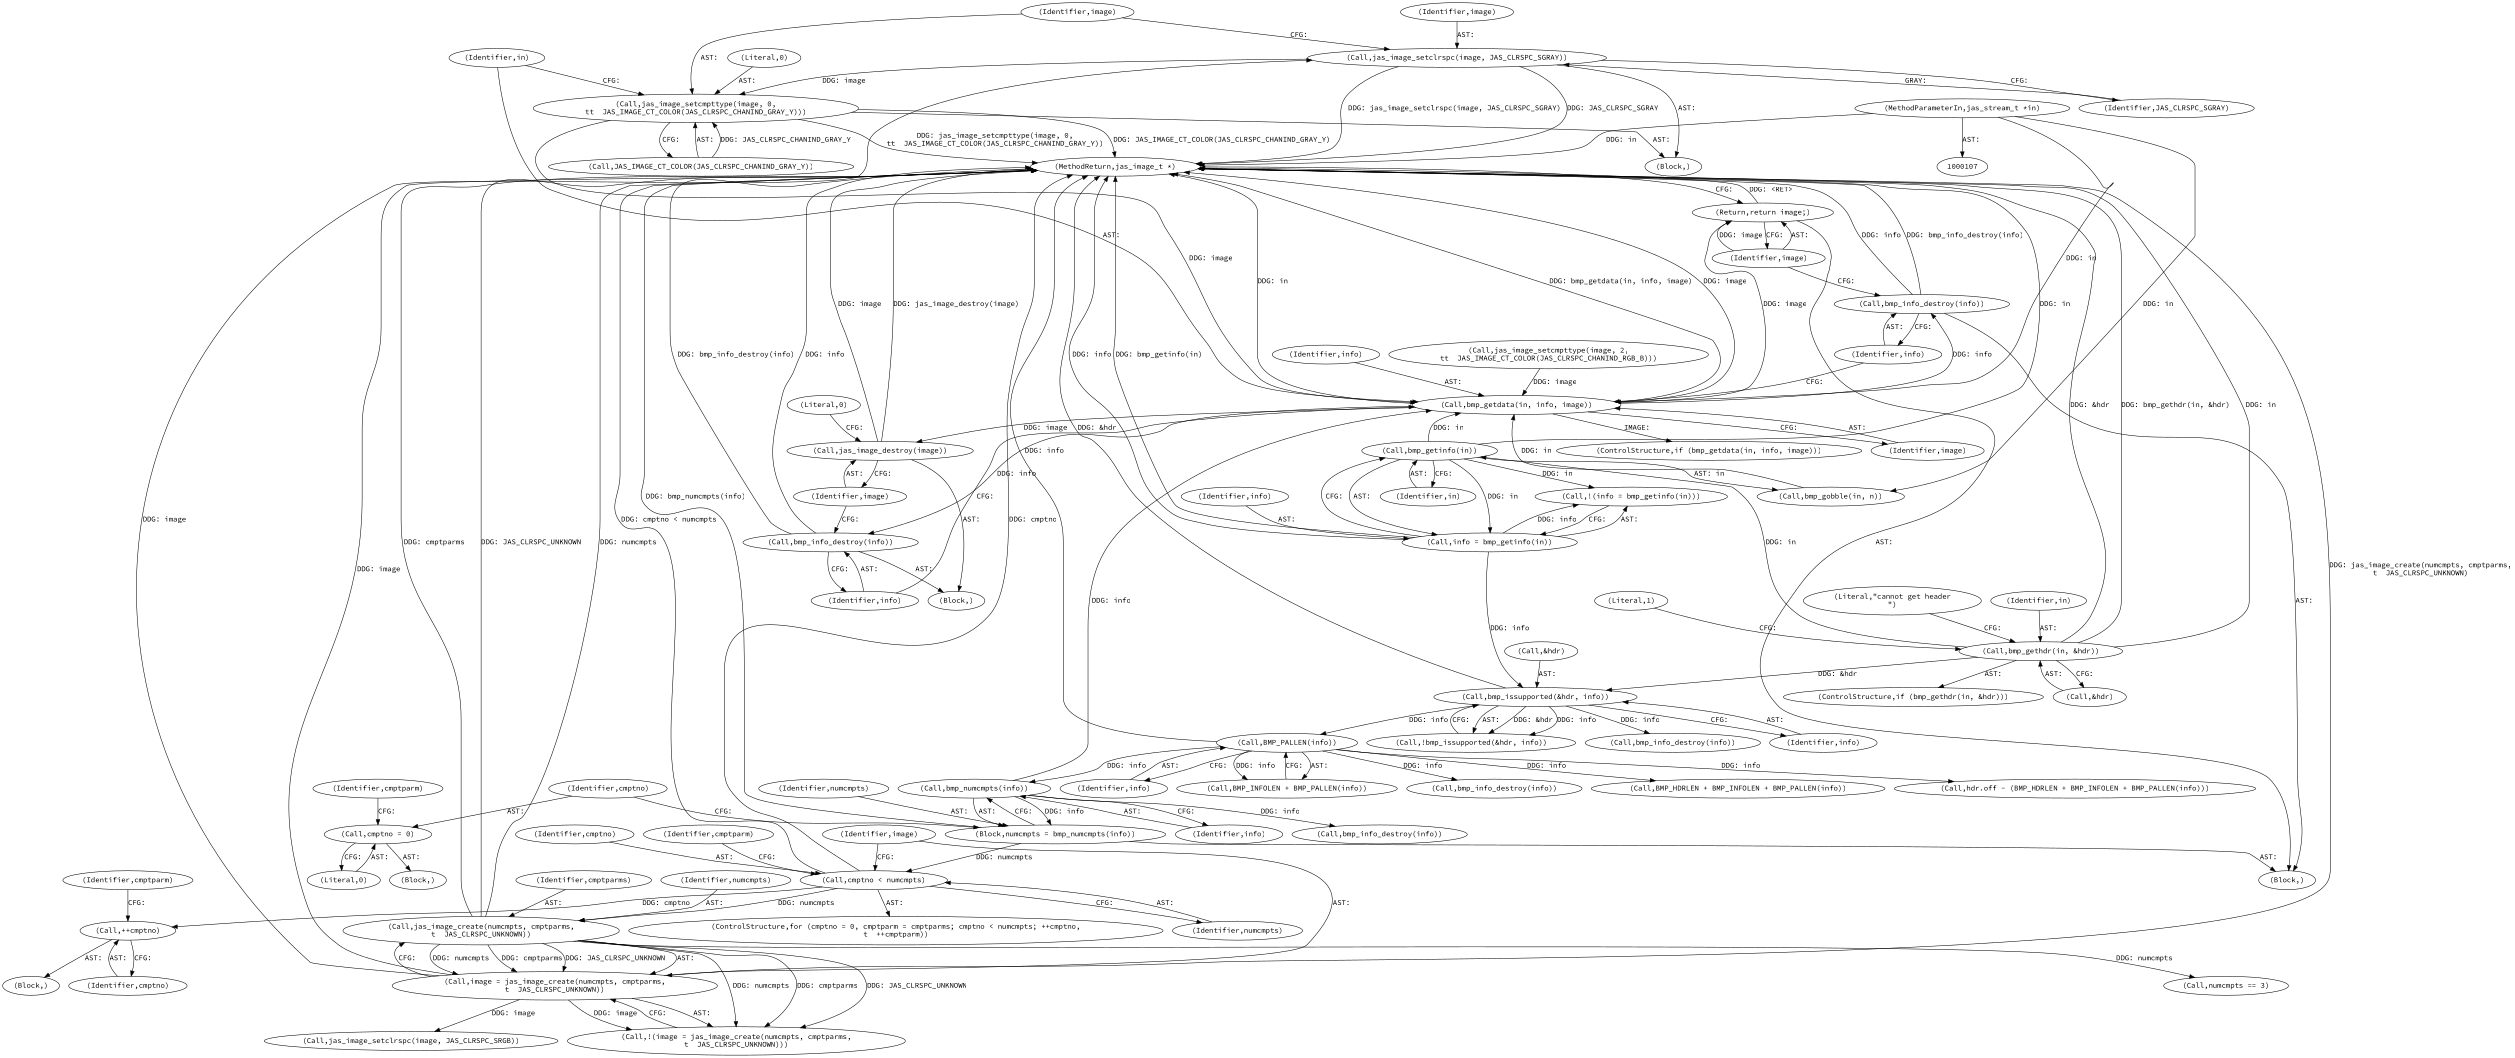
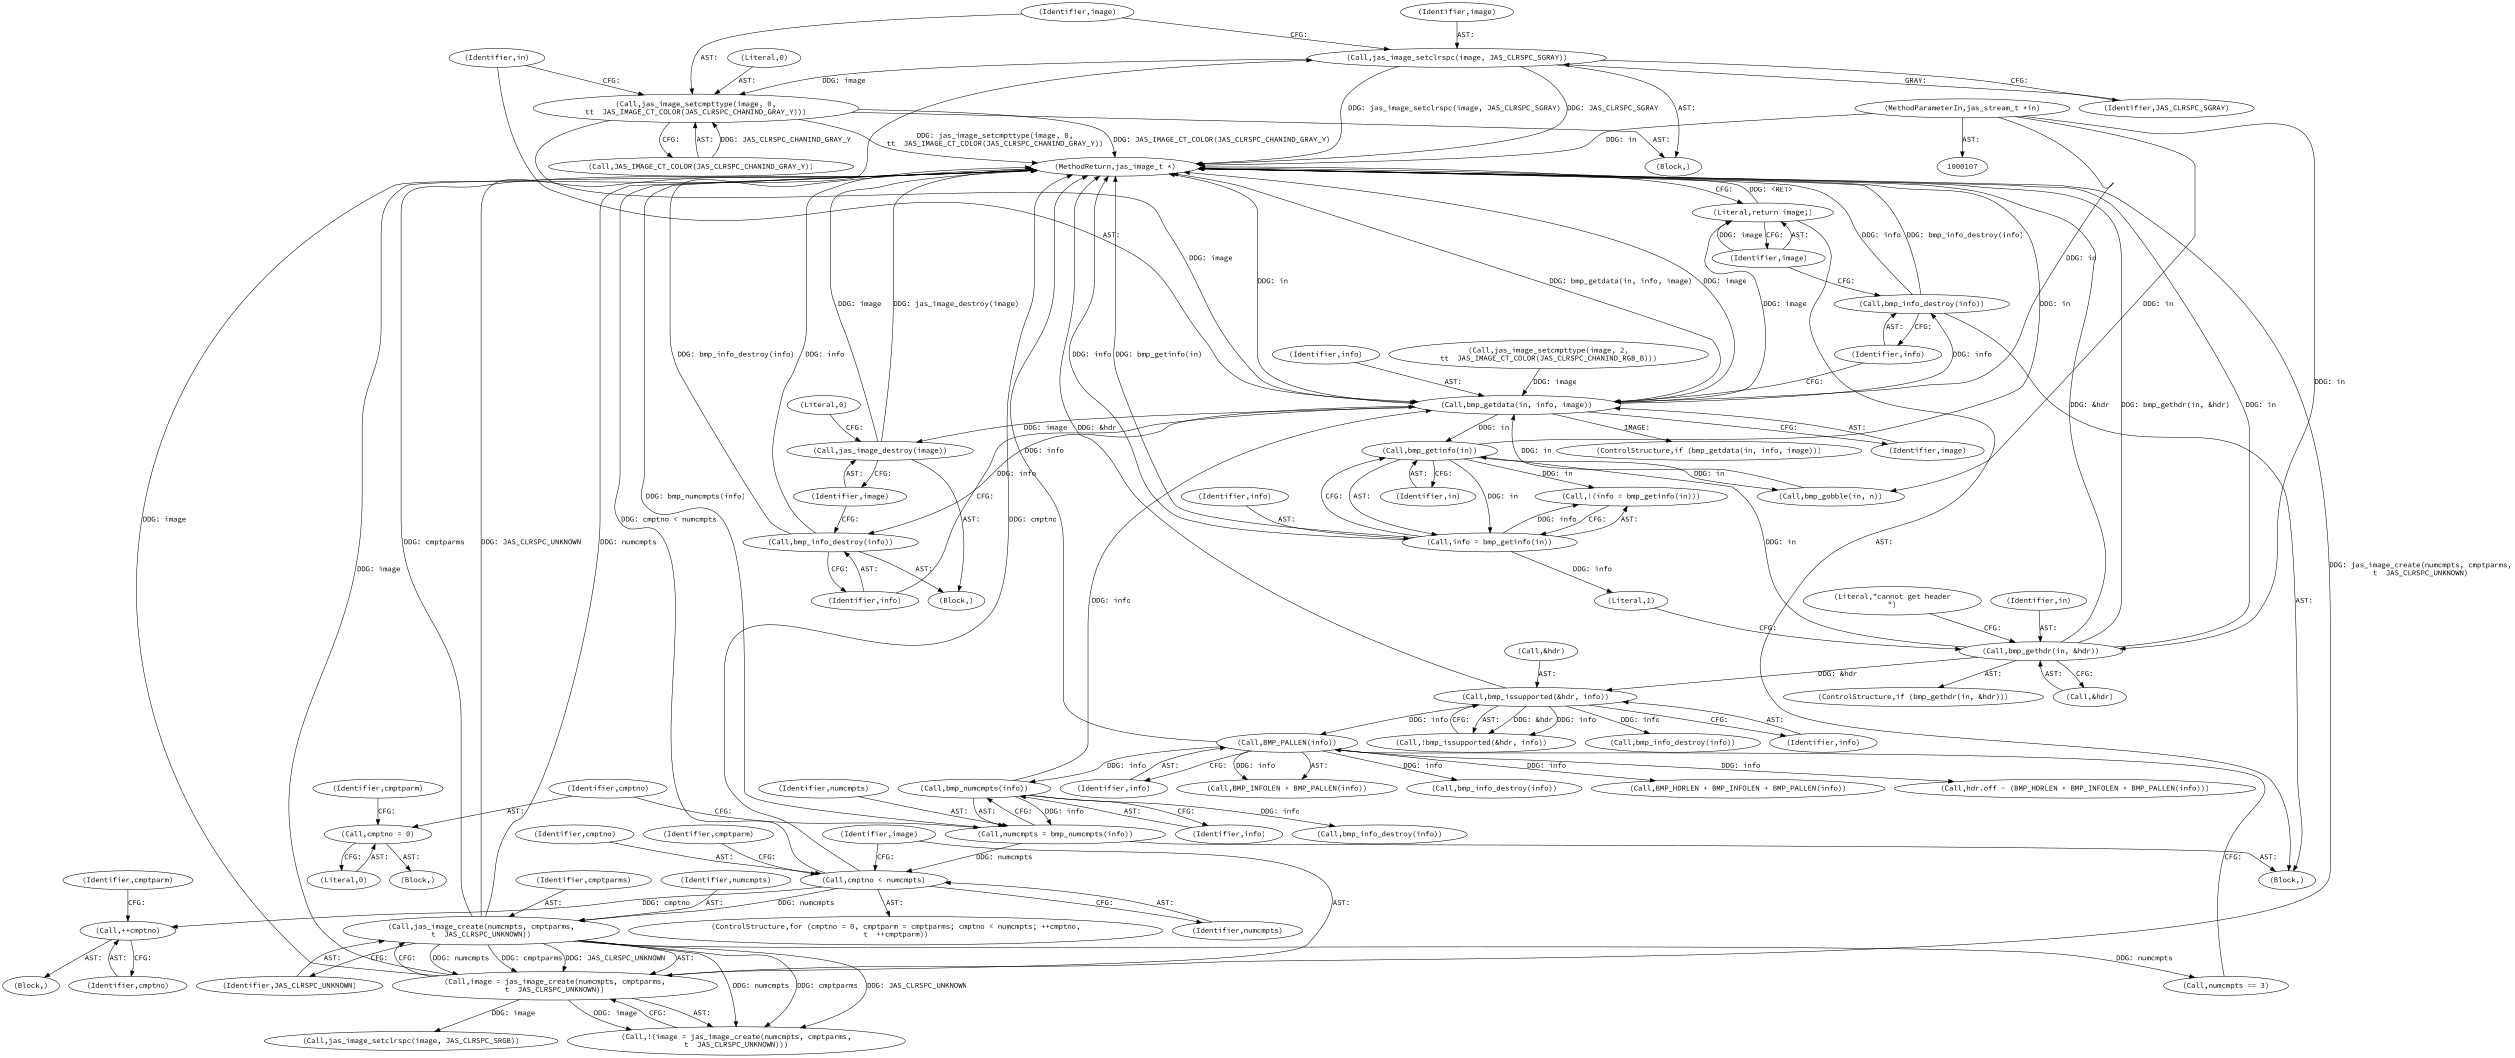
node "(Return,return image;)": label "(Return,return image;)" -> "(Literal,return image;)"
edge "(MethodParameterIn,jas_stream_t *in)" -> "(Call,bmp_gethdr(in, &hdr))": added, label "DDG: in"
edge "(Call,bmp_getinfo(in))" -> "(Call,bmp_getdata(in, info, image))": reversed
edge "(Call,bmp_getinfo(in))" -> "(Call,bmp_gobble(in, n))": label "AST: in" -> "DDG: in"
edge "(Call,info = bmp_getinfo(in))" -> "(Call,bmp_issupported(&hdr, info))": now "(Call,info = bmp_getinfo(in))" -> "(Literal,1)"
edge "(Call,BMP_INFOLEN + BMP_PALLEN(info))" -> "(Call,BMP_PALLEN(info))": now "(Call,numcmpts == 3)" -> "(Call,BMP_PALLEN(info))"
node "(Block,numcmpts = bmp_numcmpts(info))": label "(Block,numcmpts = bmp_numcmpts(info))" -> "(Call,numcmpts = bmp_numcmpts(info))"
node "(Identifier,JAS_CLRSPC_UNKNOWN)": added
